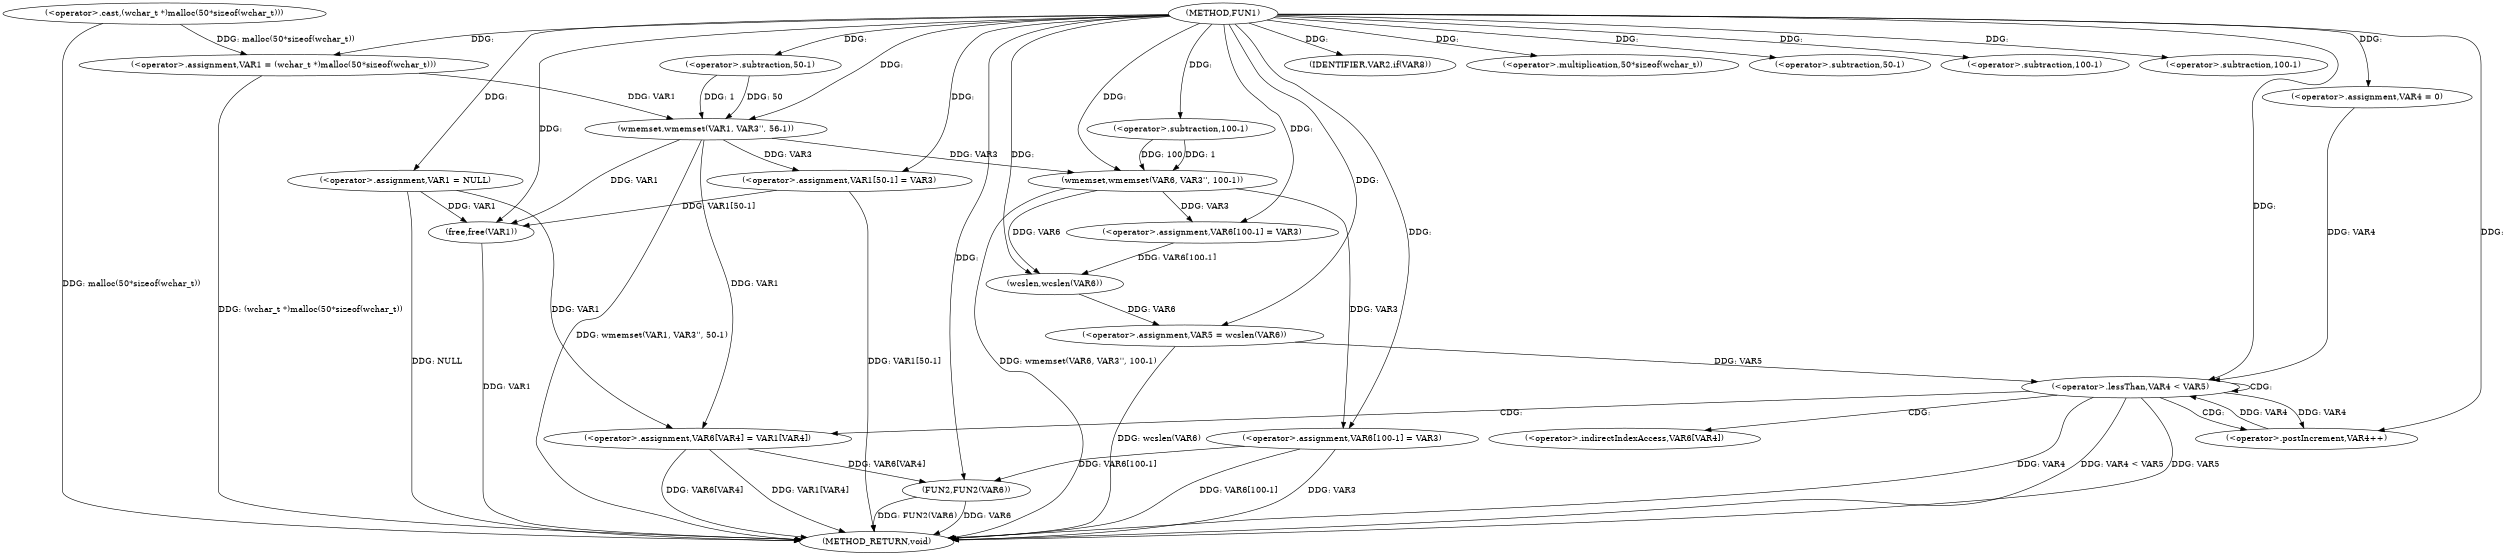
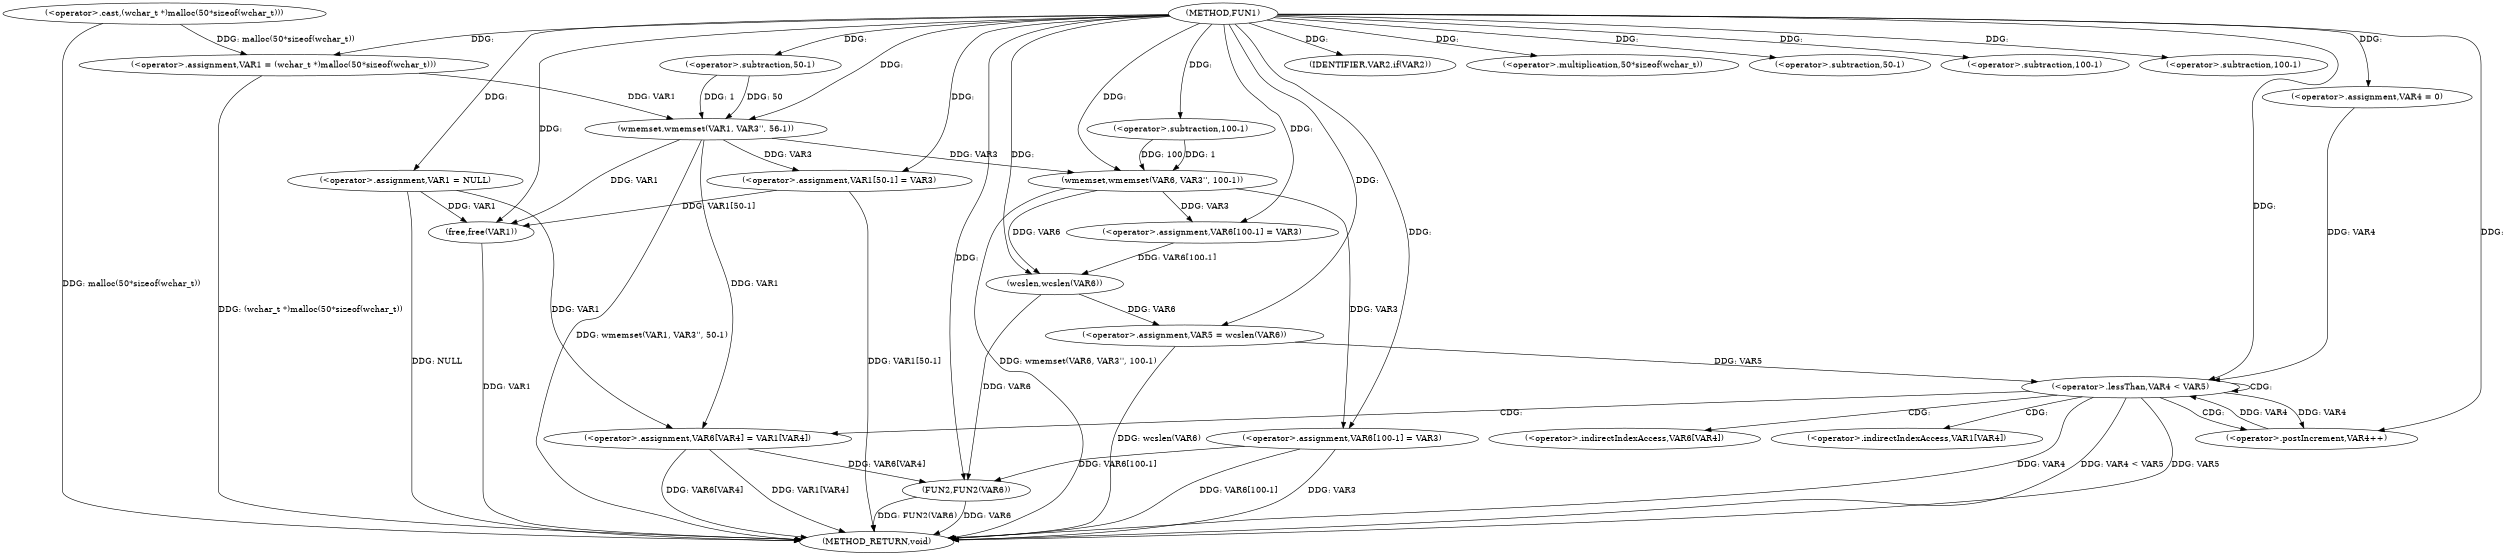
node "(IDENTIFIER,VAR2,if(VAR8))": label "(IDENTIFIER,VAR2,if(VAR8))" -> "(IDENTIFIER,VAR2,if(VAR2))"
edge "(wcslen,wcslen(VAR6))" -> "(FUN2,FUN2(VAR6))": added, label "DDG: VAR6"
node "(<operator>.indirectIndexAccess,VAR1[VAR4])": added
